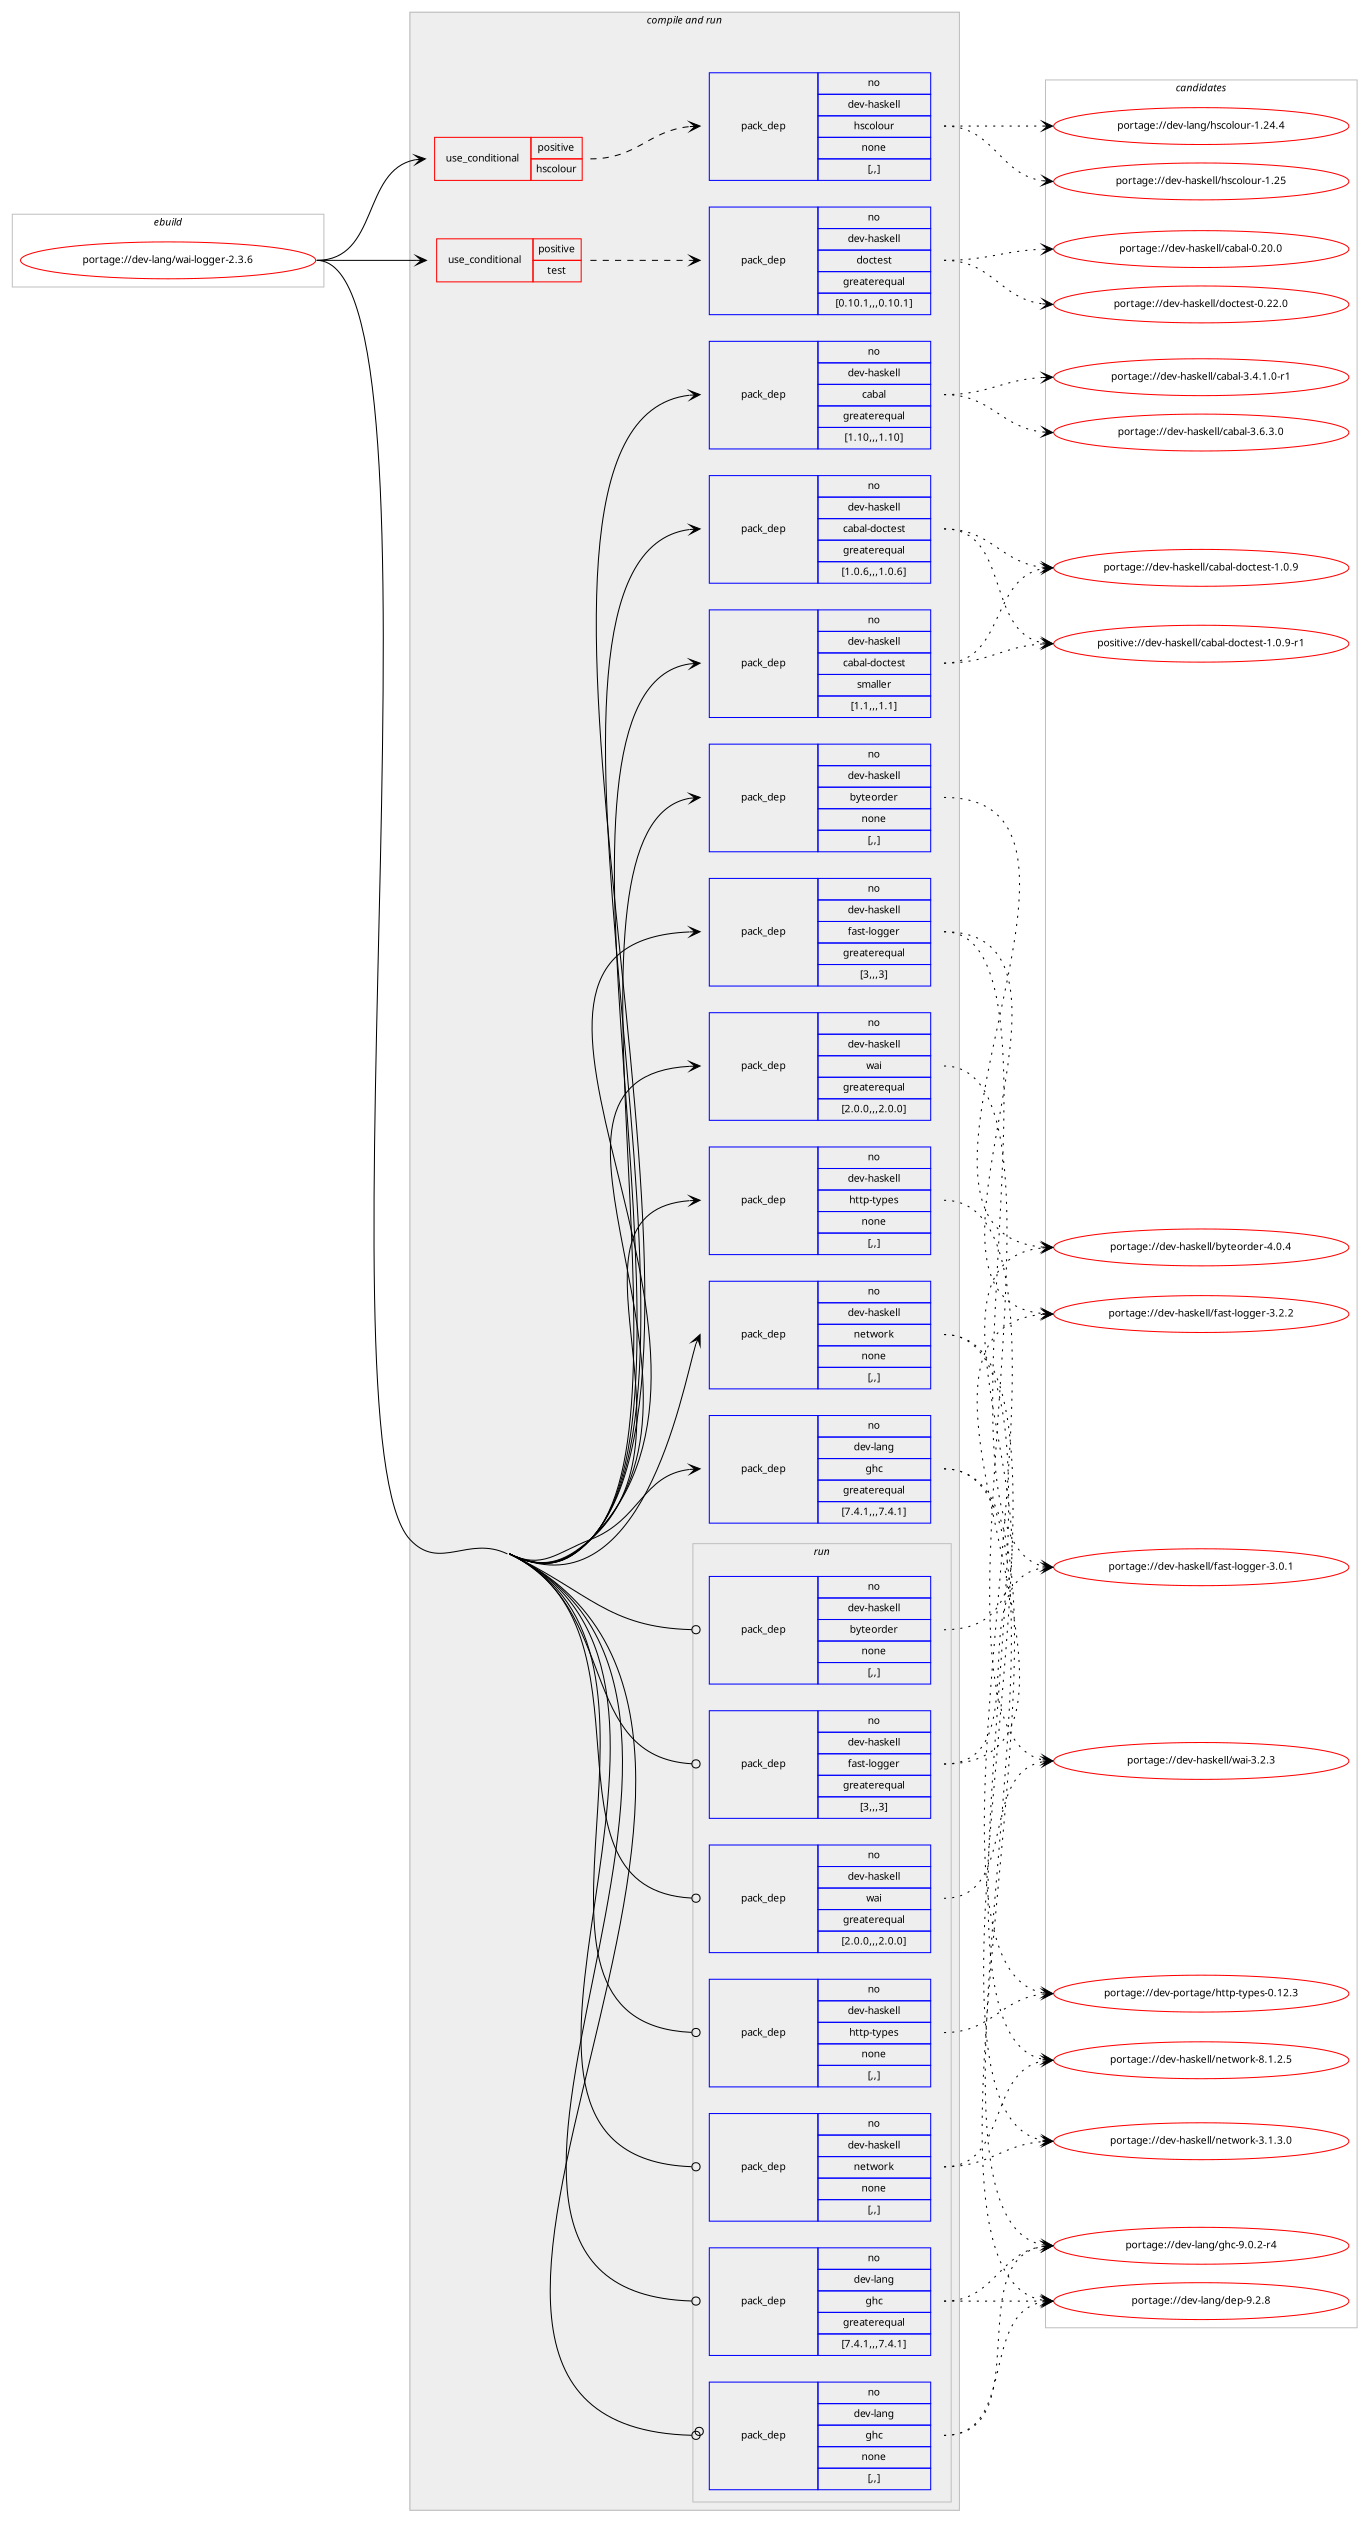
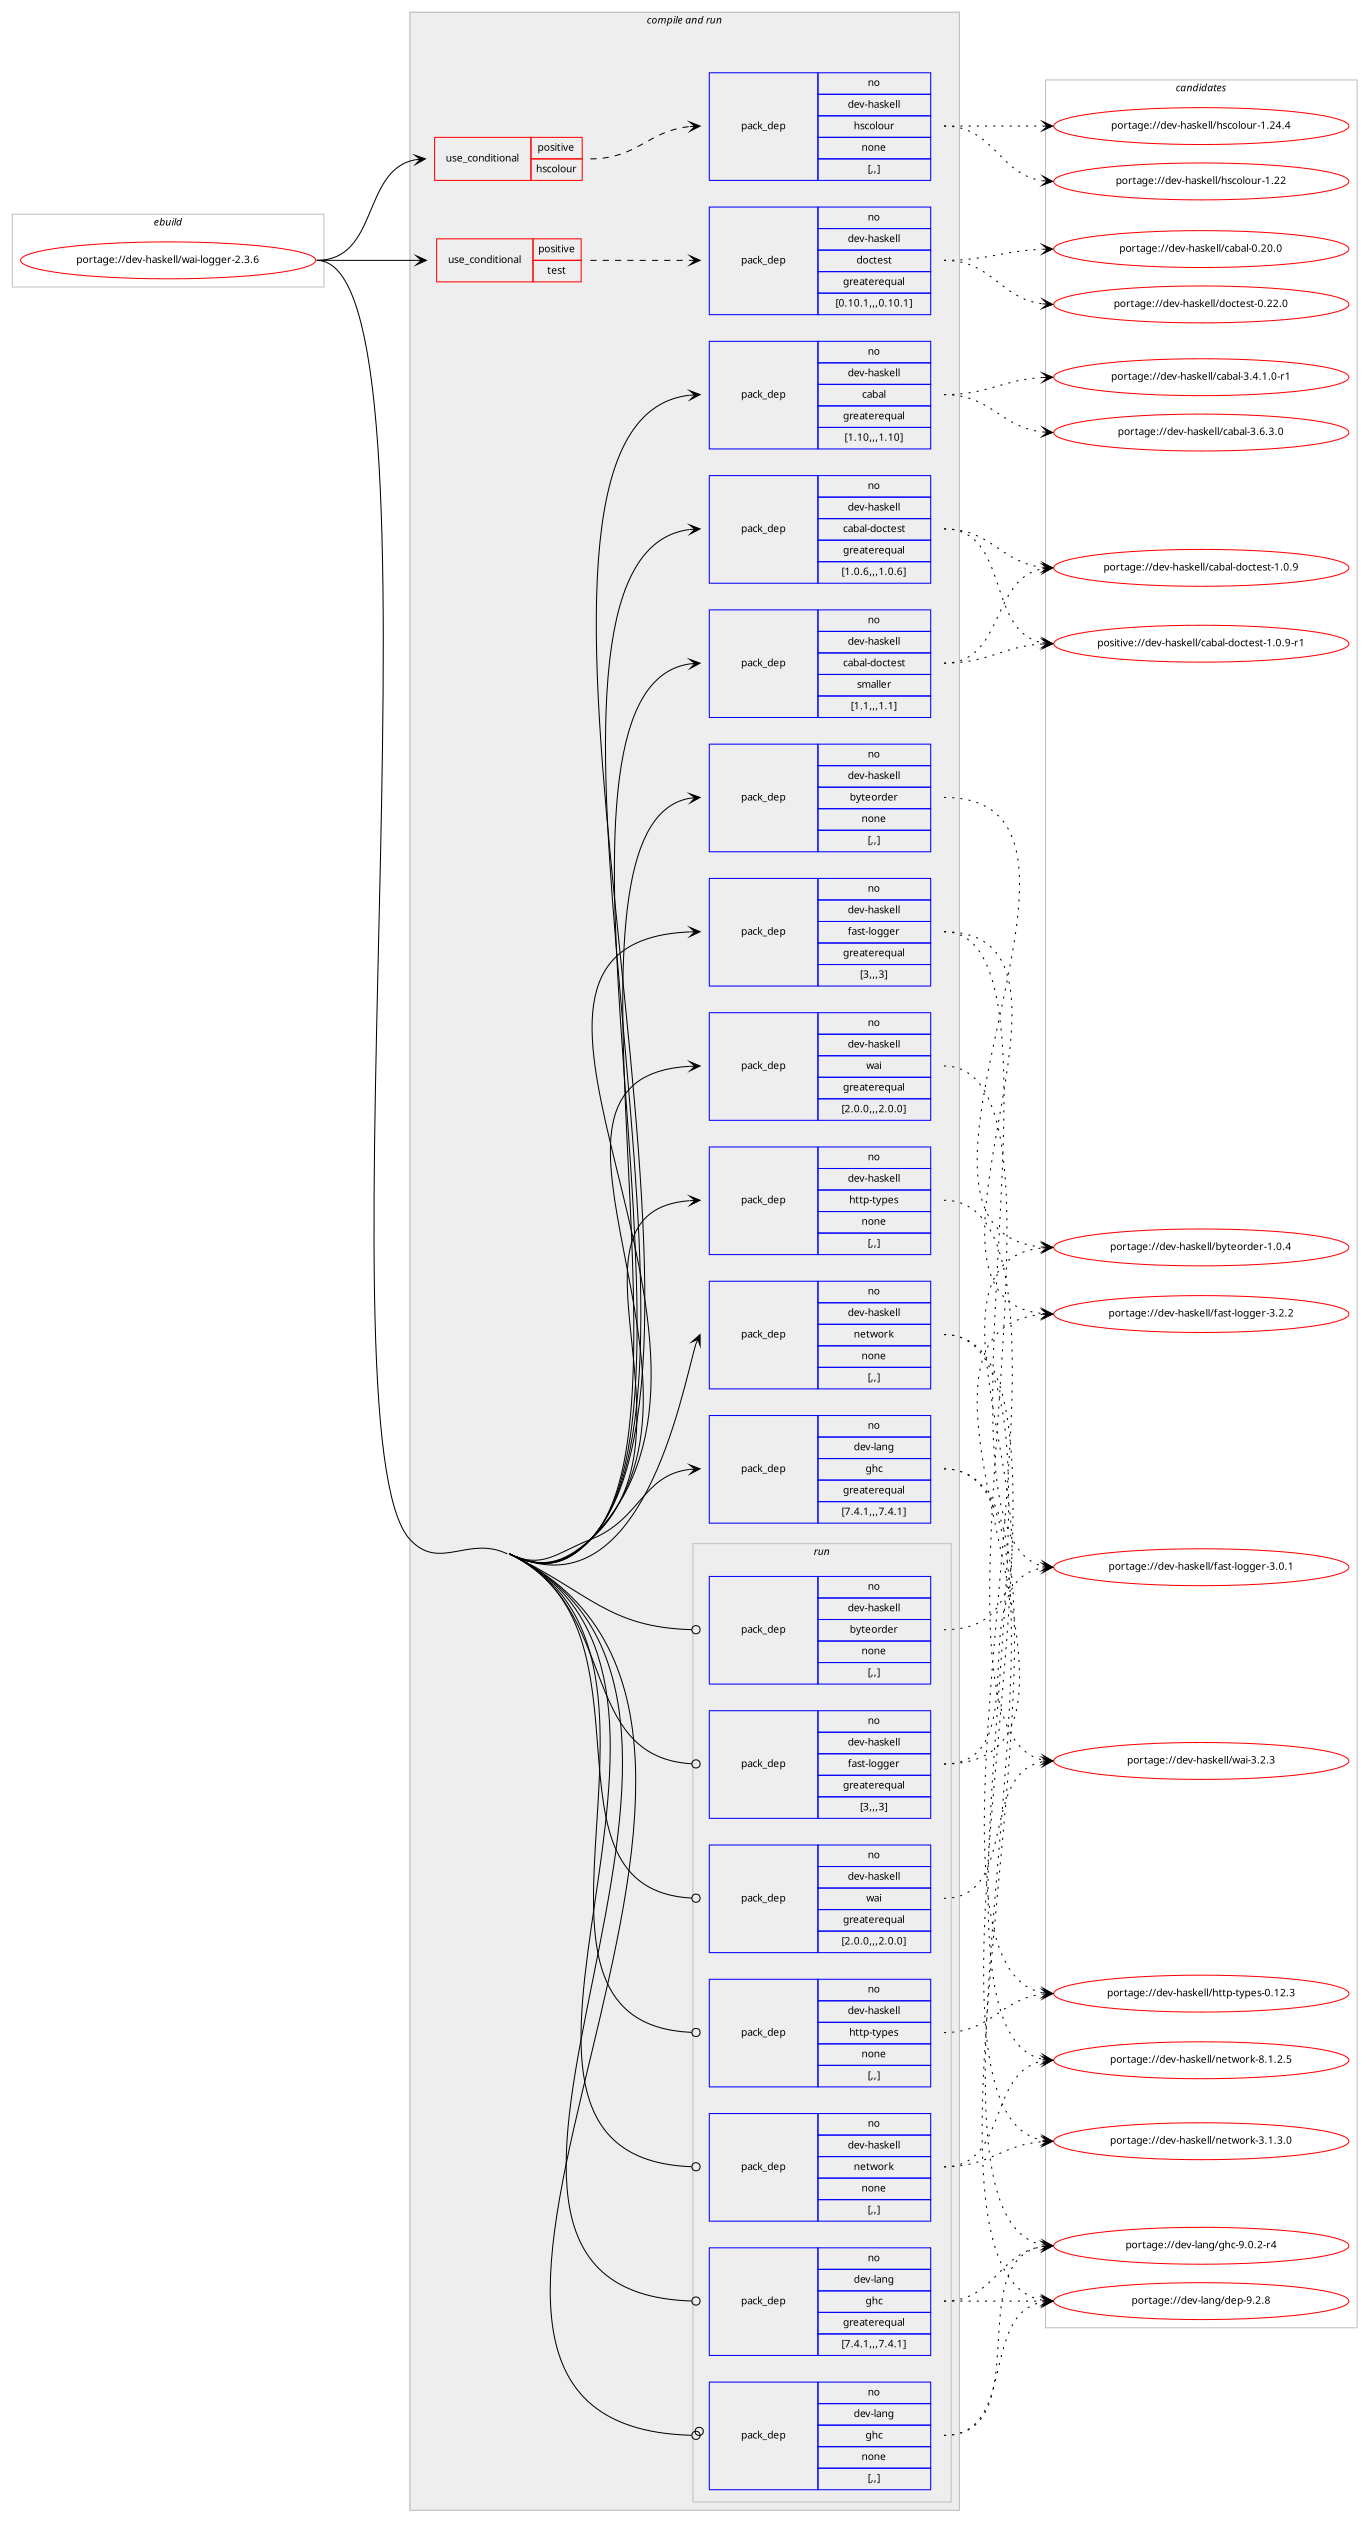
node "portage://dev-lang/hscolour-1.24.4": label "portage://dev-lang/hscolour-1.24.4" -> "portage://dev-haskell/hscolour-1.24.4"
node "portage://dev-haskell/hscolour-1.25": label "portage://dev-haskell/hscolour-1.25" -> "portage://dev-haskell/hscolour-1.22"
node "portage://dev-lang/wai-logger-2.3.6": label "portage://dev-lang/wai-logger-2.3.6" -> "portage://dev-haskell/wai-logger-2.3.6"
node "portage://dev-haskell/byteorder-4.0.4": label "portage://dev-haskell/byteorder-4.0.4" -> "portage://dev-haskell/byteorder-1.0.4"
node "portage://dev-portage/http-types-0.12.3": label "portage://dev-portage/http-types-0.12.3" -> "portage://dev-haskell/http-types-0.12.3"
